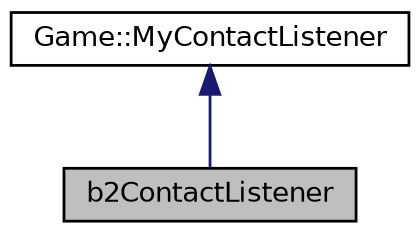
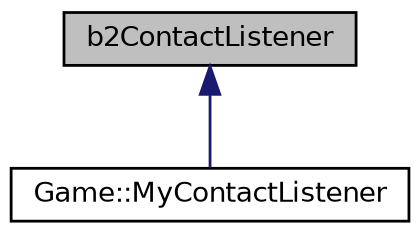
edge "b2ContactListener" -> "Game::MyContactListener": reversed
